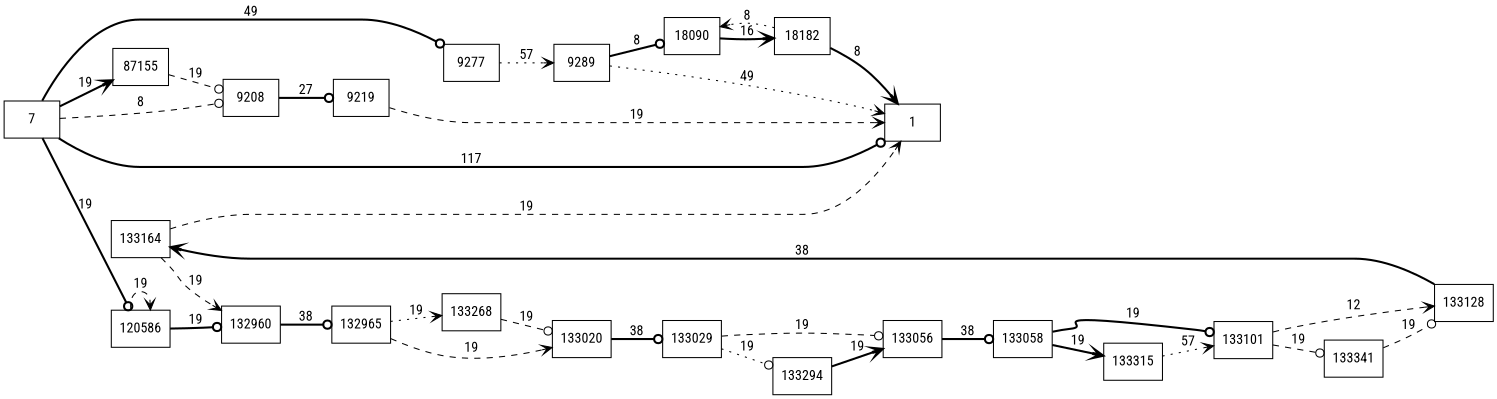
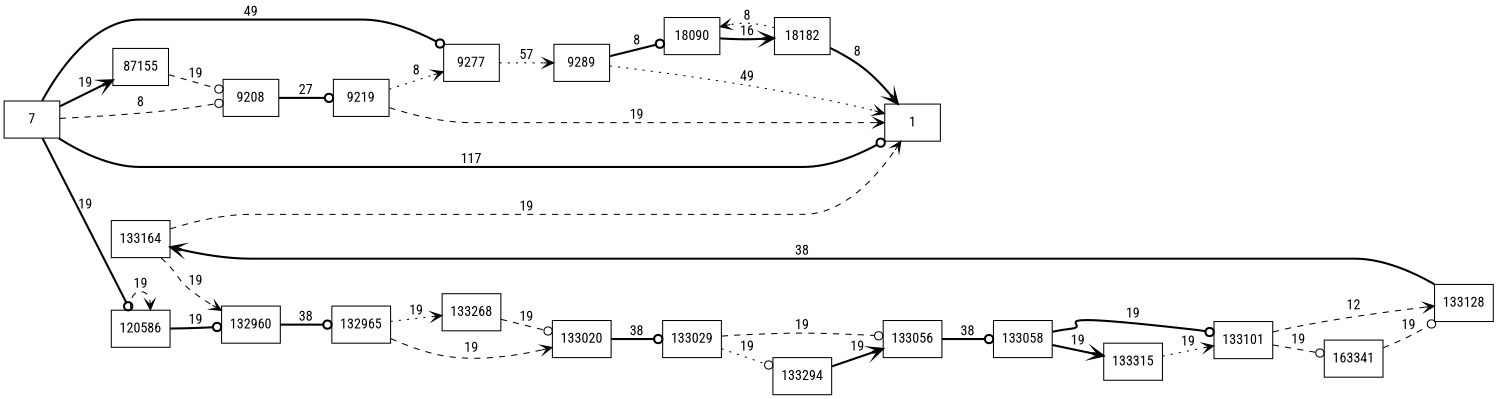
edge "9219" -> "9277": added, label "8"
edge "133315" -> "133101": label "57" -> "19"
node "133341": label "133341" -> "163341"
